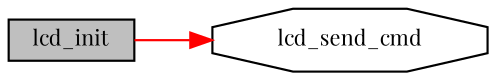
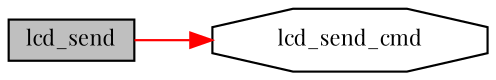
node "lcd_init": label "lcd_init" -> "lcd_send"
